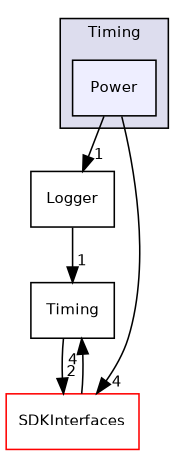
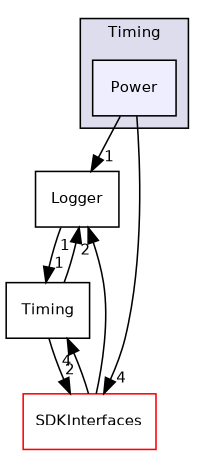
edge "Timing" -> "Logger": added
edge "SDKInterfaces" -> "Logger": added
